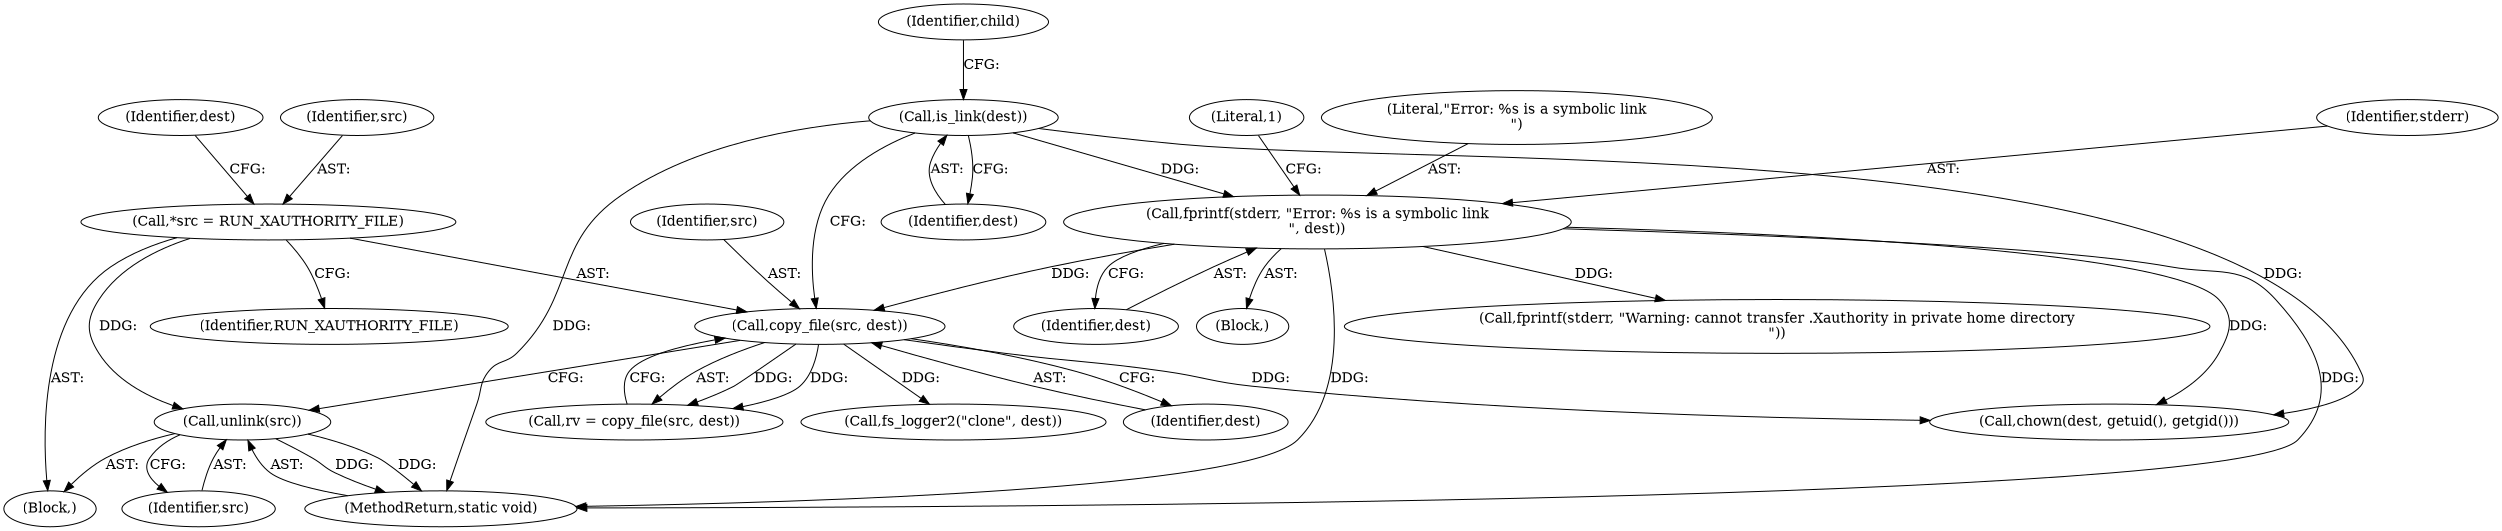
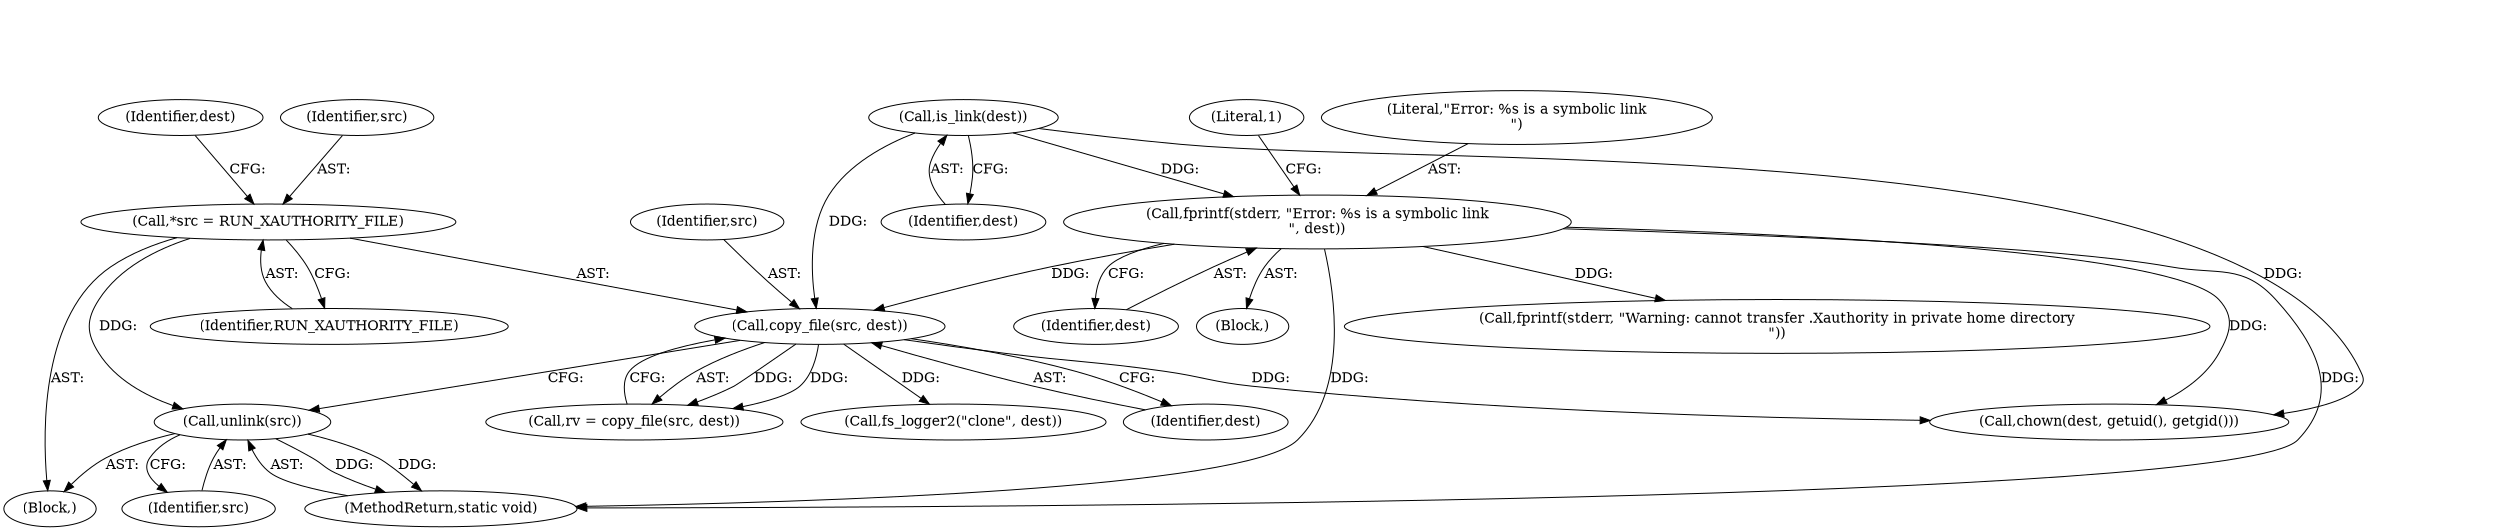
node "(Identifier,child)": removed
node "(Identifier,stderr)": removed
edge "(Call,is_link(dest))" -> "(MethodReturn,static void)": removed, label "DDG:"
edge "(Call,is_link(dest))" -> "(Call,copy_file(src, dest))": label "CFG: " -> "DDG: "
edge "(Identifier,RUN_XAUTHORITY_FILE)" -> "(Call,*src = RUN_XAUTHORITY_FILE)": added, label "AST:"
